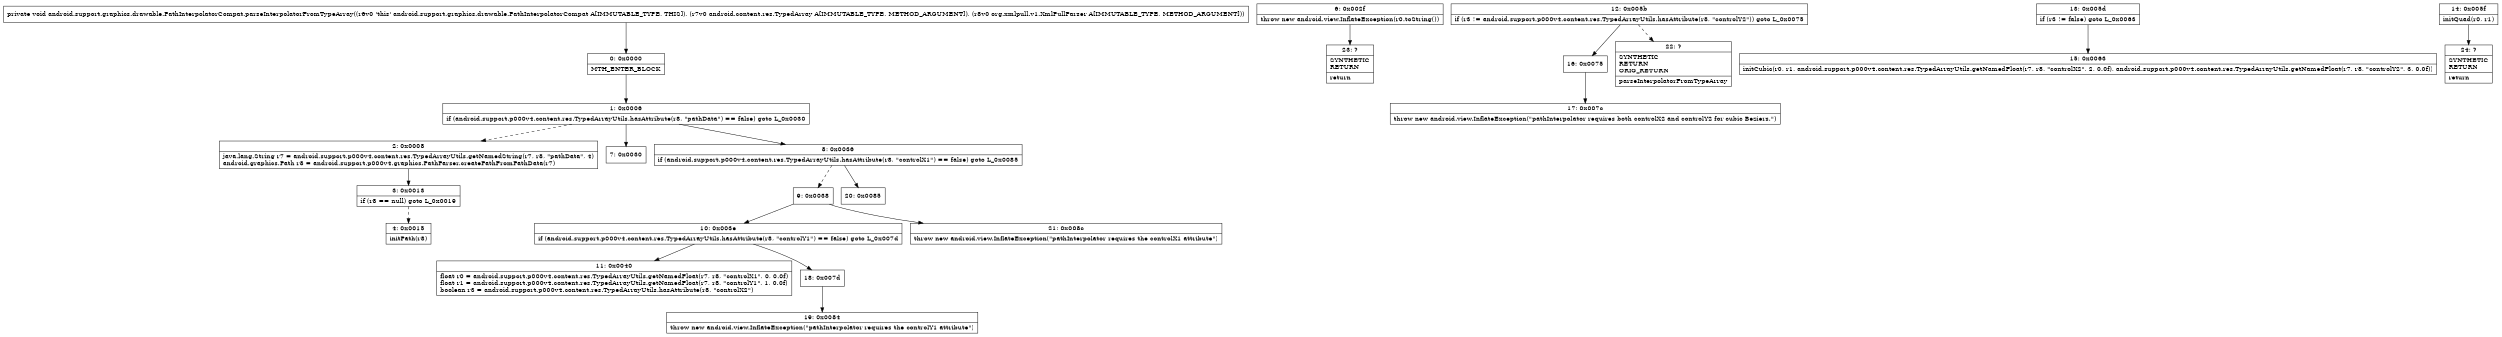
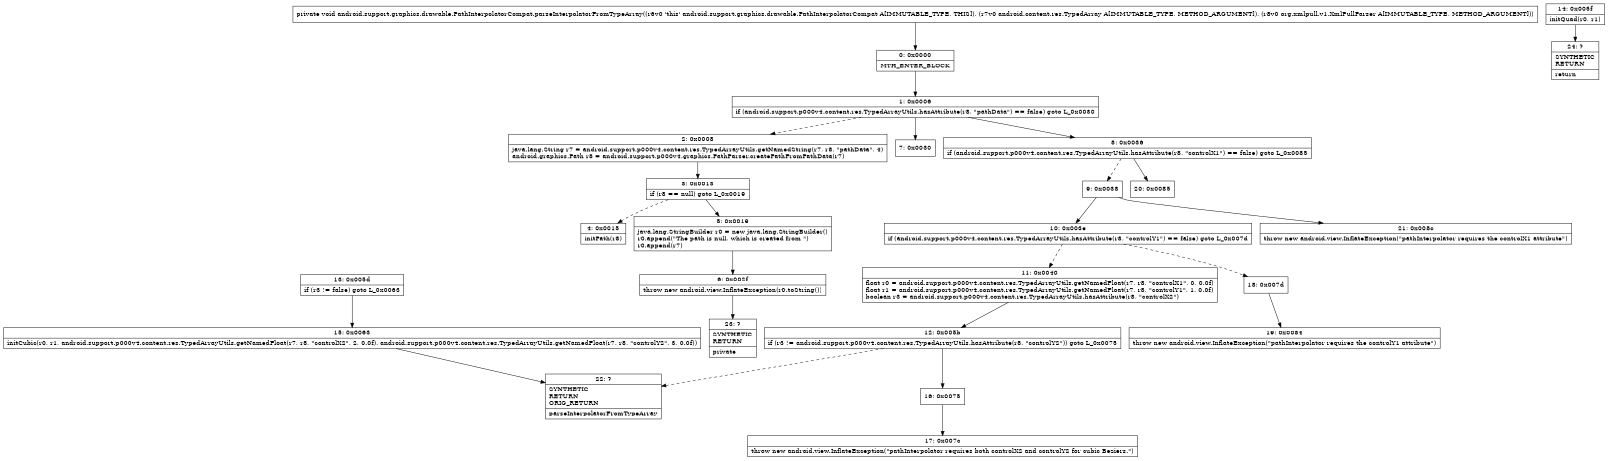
node "23: ?": text "return" -> "private"
node "5: 0x0019": added
edge "10: 0x003e" -> "11: 0x0040": style solid -> dashed
edge "10: 0x003e" -> "18: 0x007d": style solid -> dashed
edge "11: 0x0040" -> "12: 0x005b": added
edge "15: 0x0063" -> "22: ?": added
